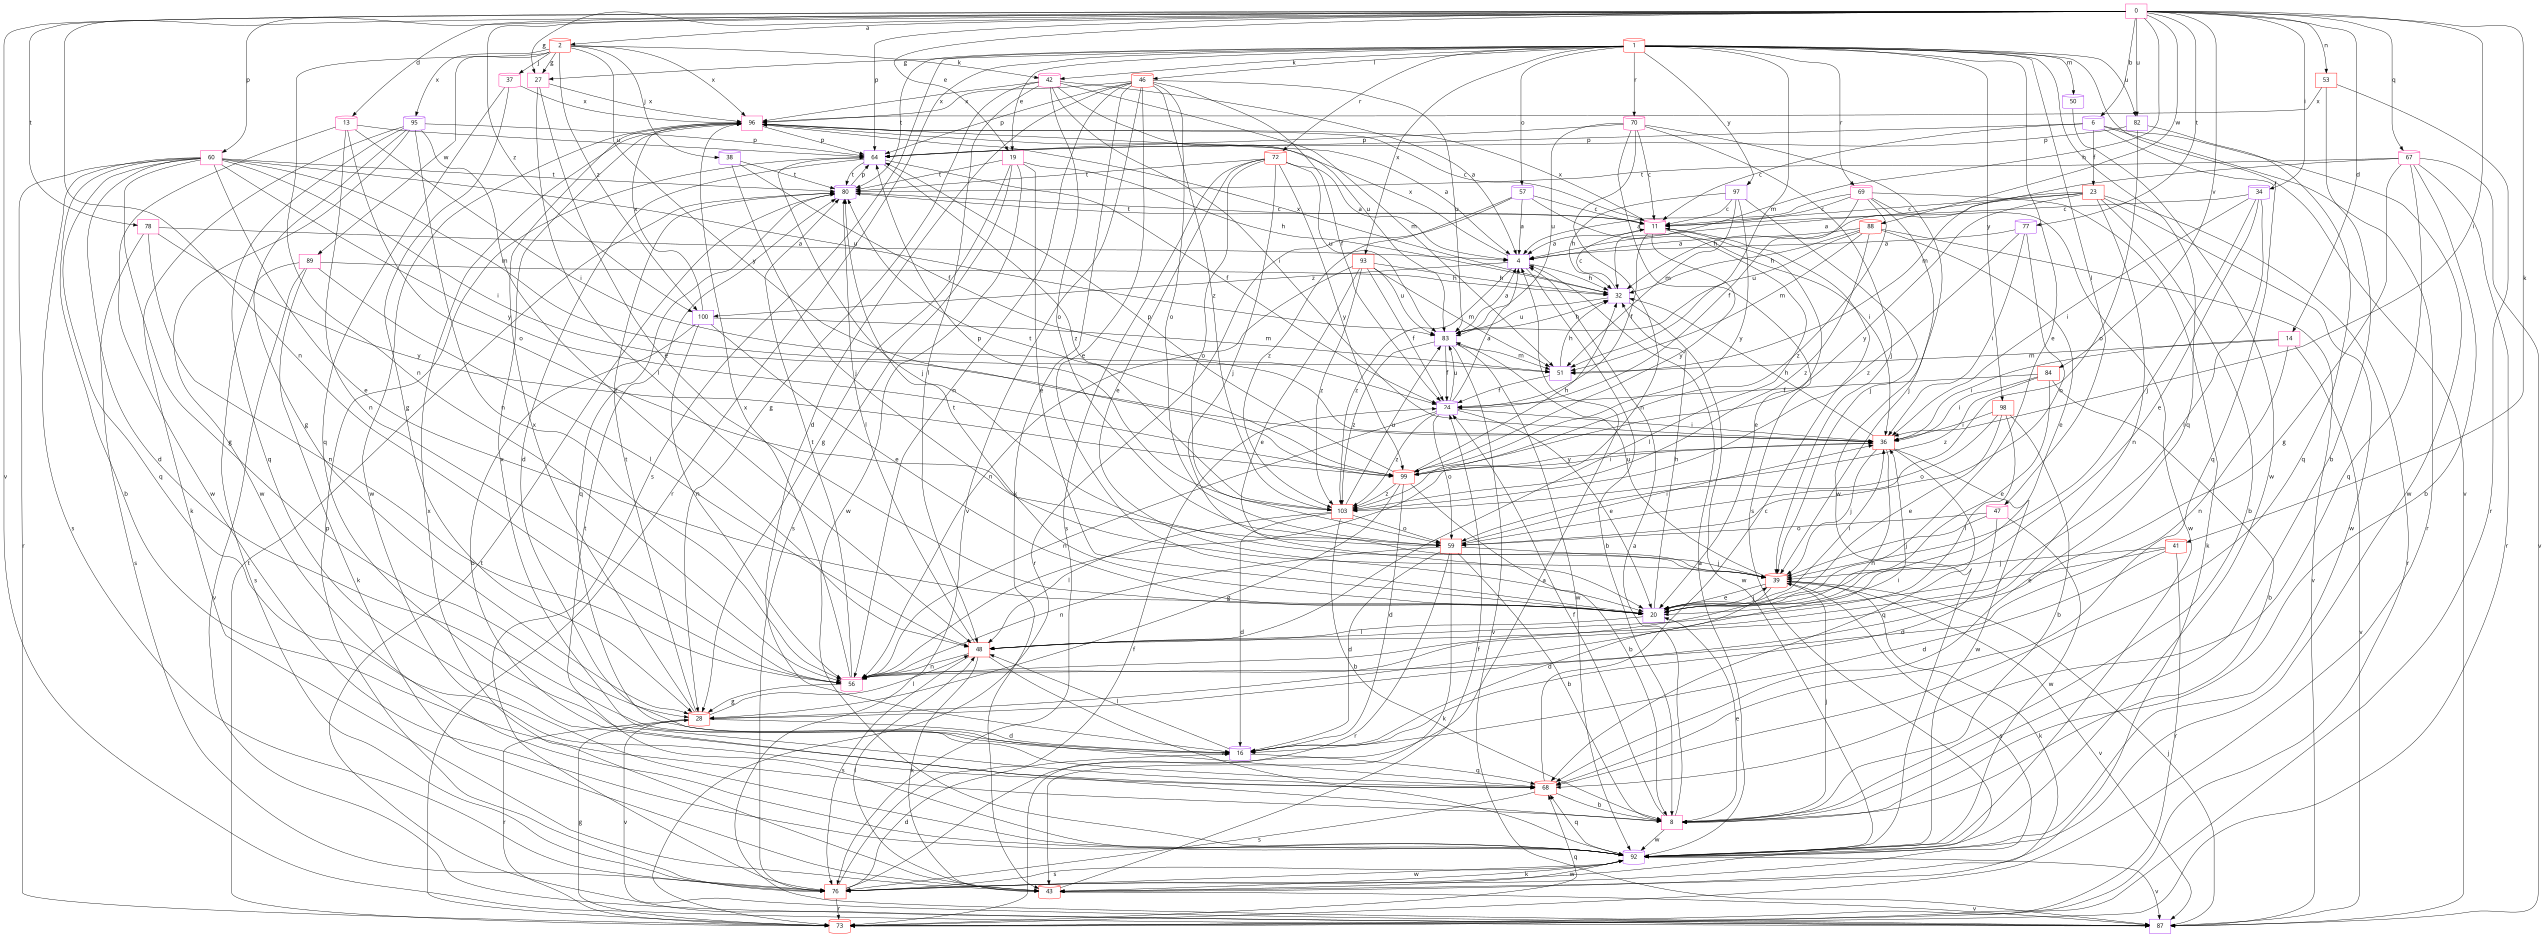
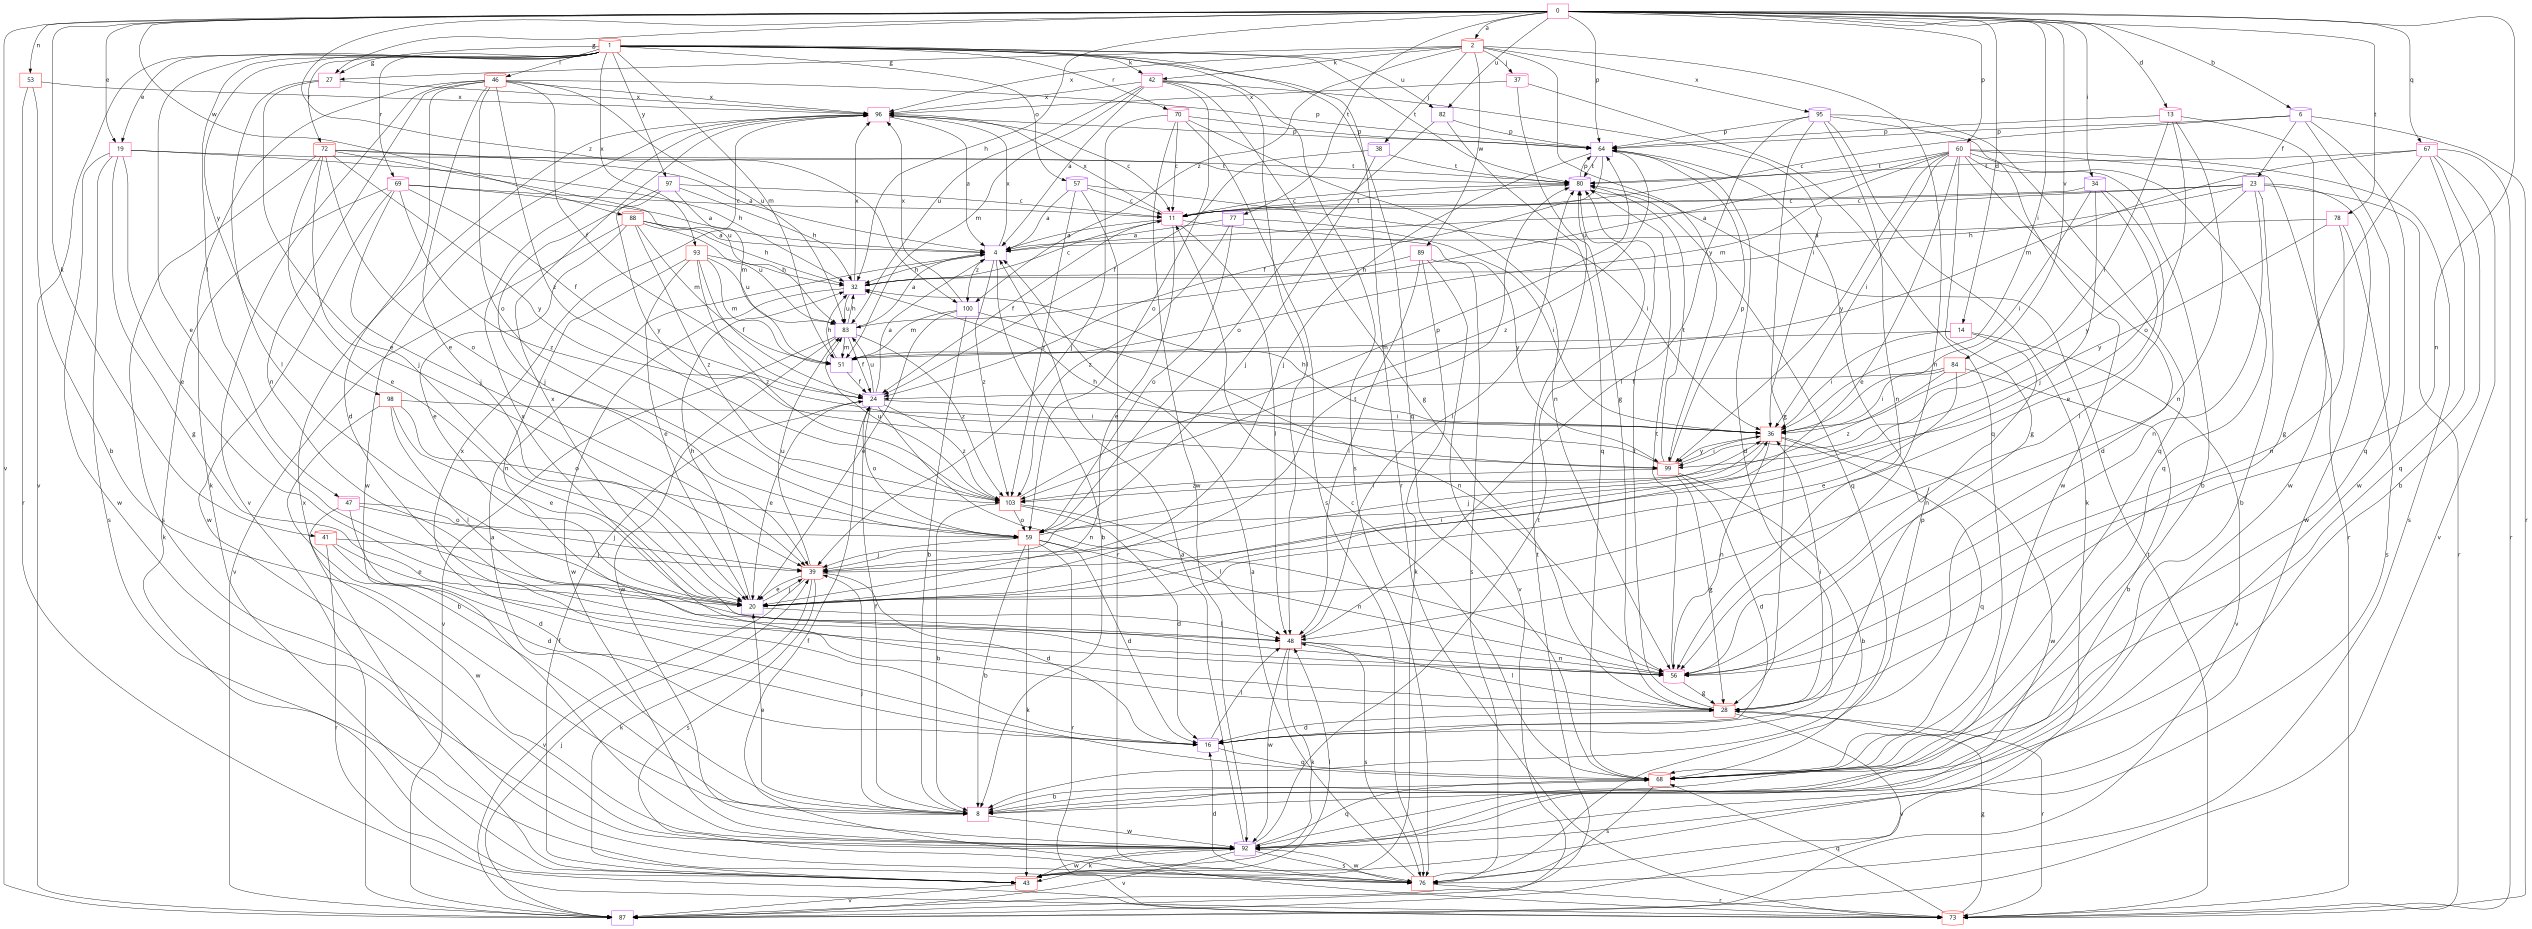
node "50": removed
edge "13" -> "64": label "u" -> "p"
node "23": color red -> purple
edge "70" -> "83": removed, label "u"
